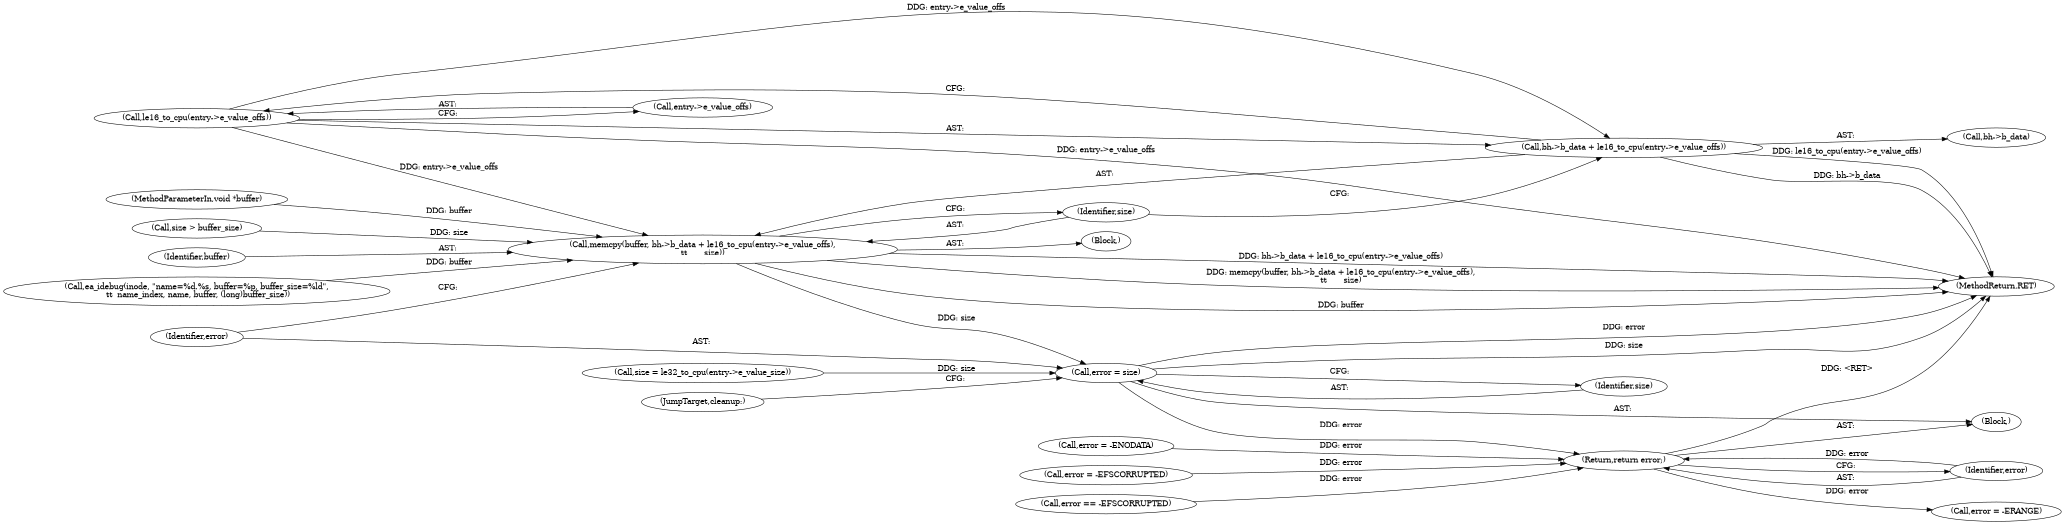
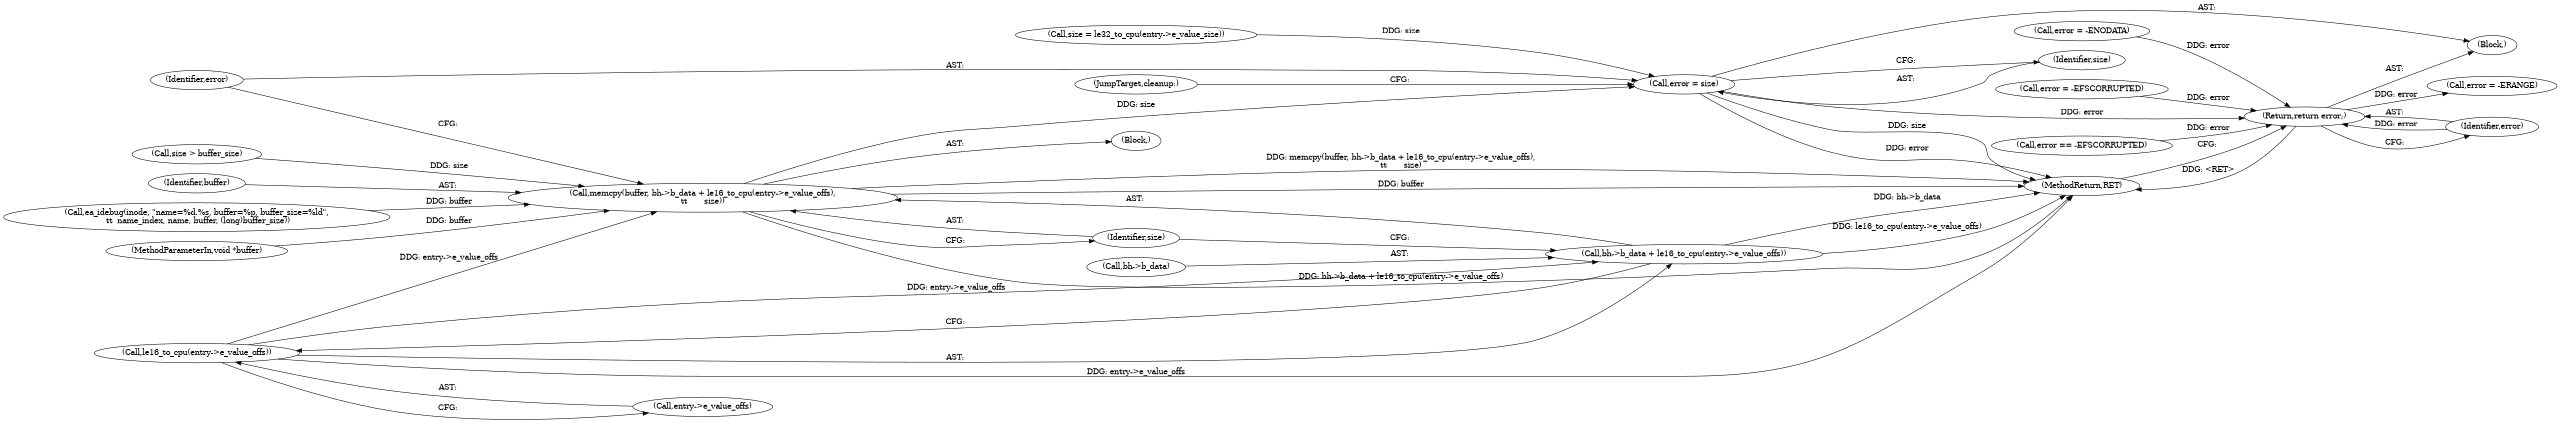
edge "(Call,bh->b_data + le16_to_cpu(entry->e_value_offs))" -> "(Call,bh->b_data)": reversed
edge "(MethodReturn,RET)" -> "(Return,return error;)": added, label "CFG:"
